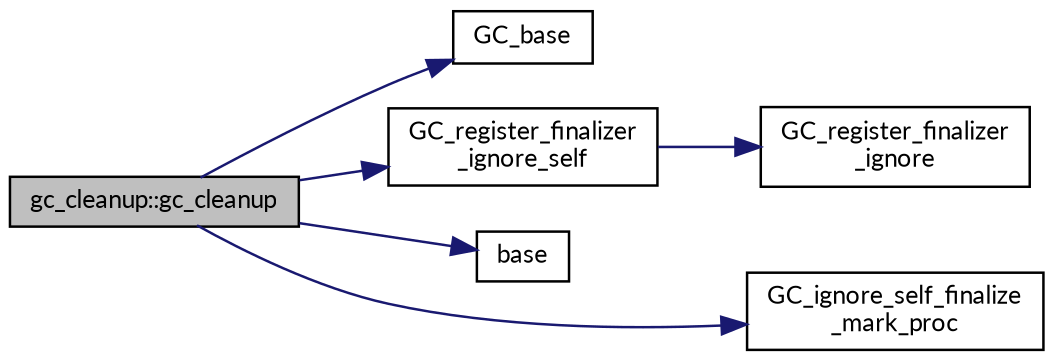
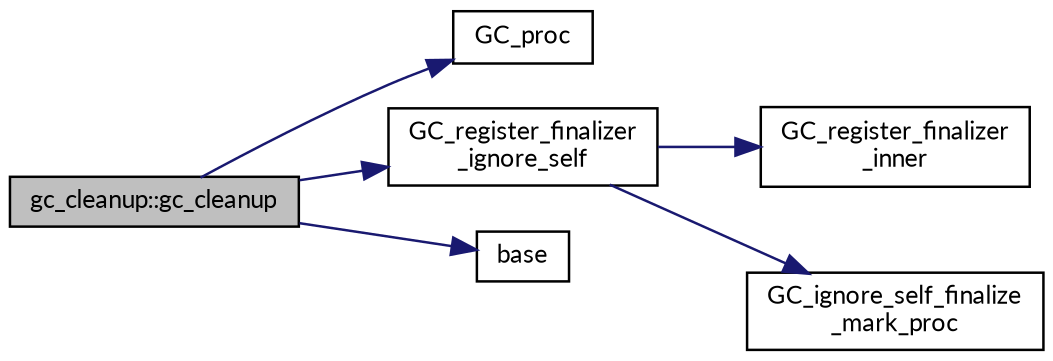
node "GC_base": label "GC_base" -> "GC_proc"
node "GC_register_finalizer _ignore": label "GC_register_finalizer _ignore" -> "GC_register_finalizer _inner"
edge "gc_cleanup::gc_cleanup" -> "GC_ignore_self_finalize _mark_proc": now "GC_register_finalizer _ignore_self" -> "GC_ignore_self_finalize _mark_proc"
